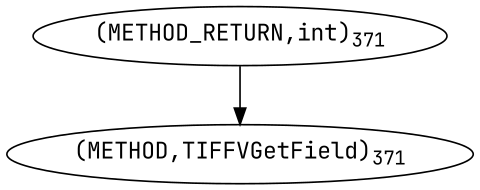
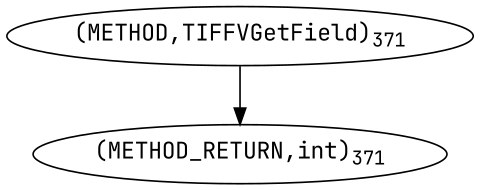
edge "(METHOD_RETURN,int)" -> "(METHOD,TIFFVGetField)": reversed
